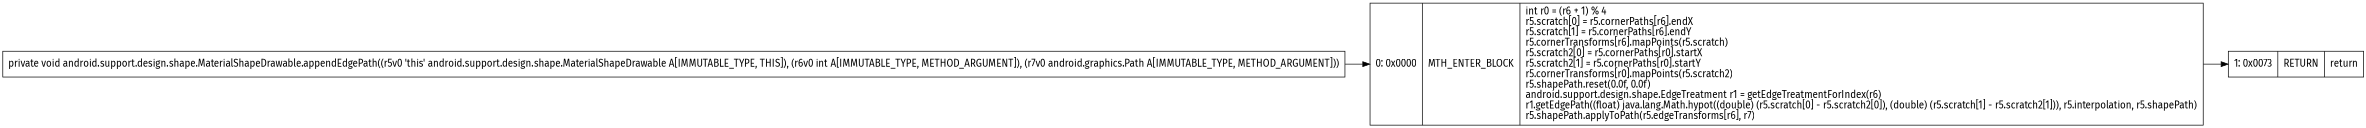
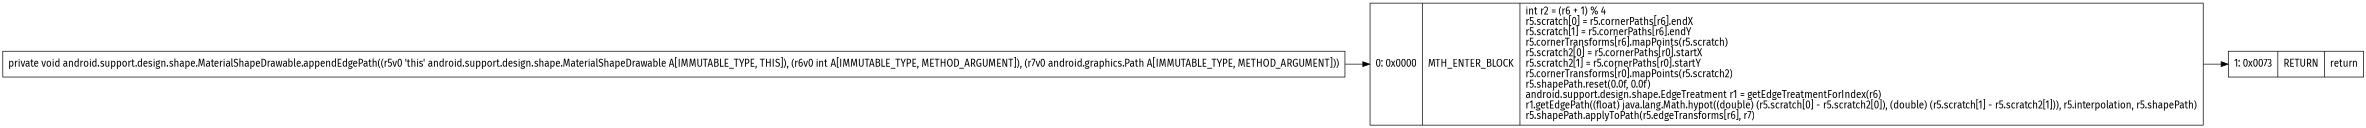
node "0: 0x0000": text "int r0 = (r6 + 1) % 4" -> "int r2 = (r6 + 1) % 4"
